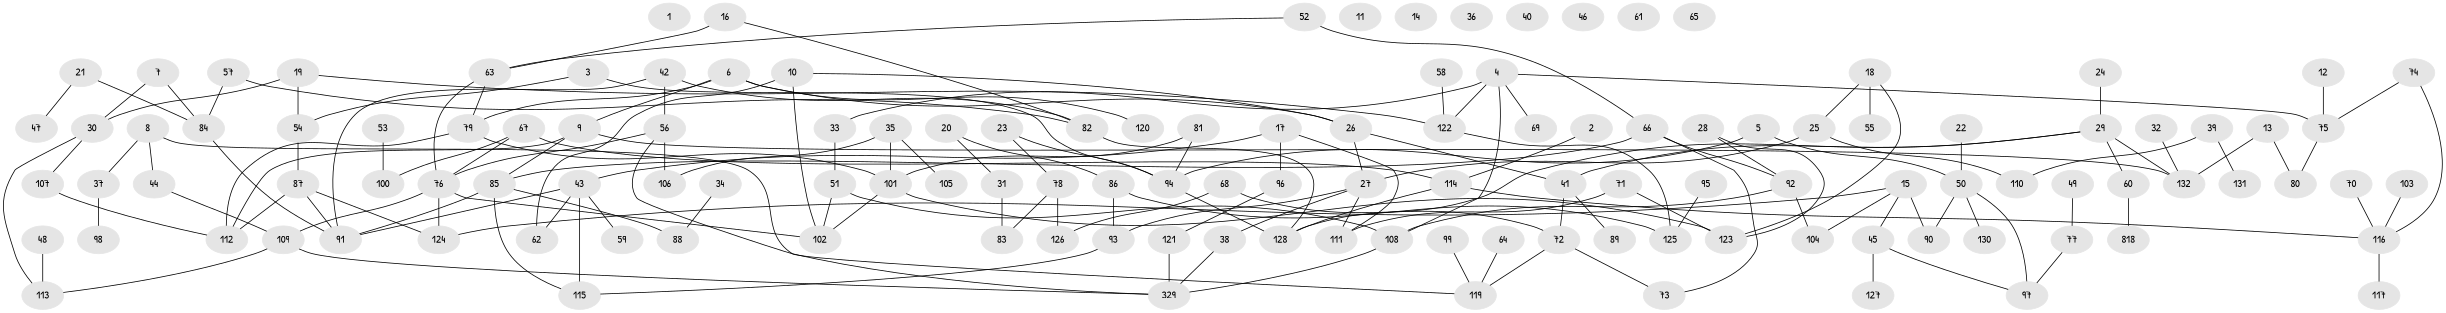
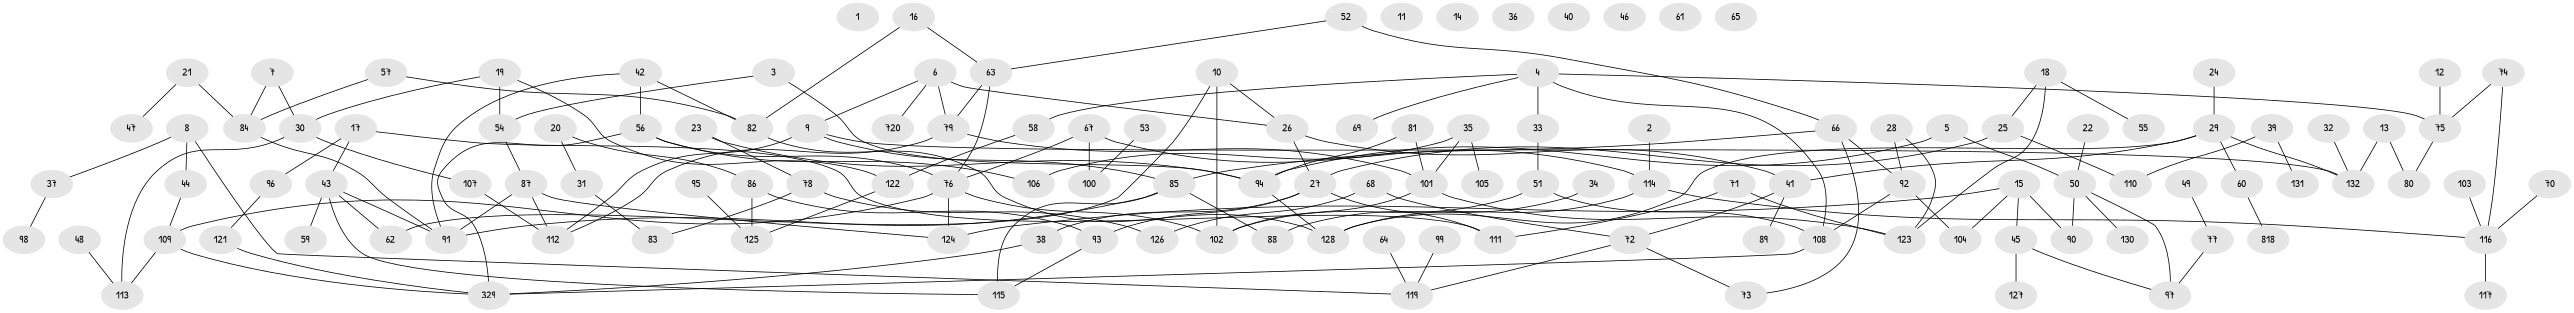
edge "4" -- "122": now "4" -- "58"
node "120": label "120" -> "720"
